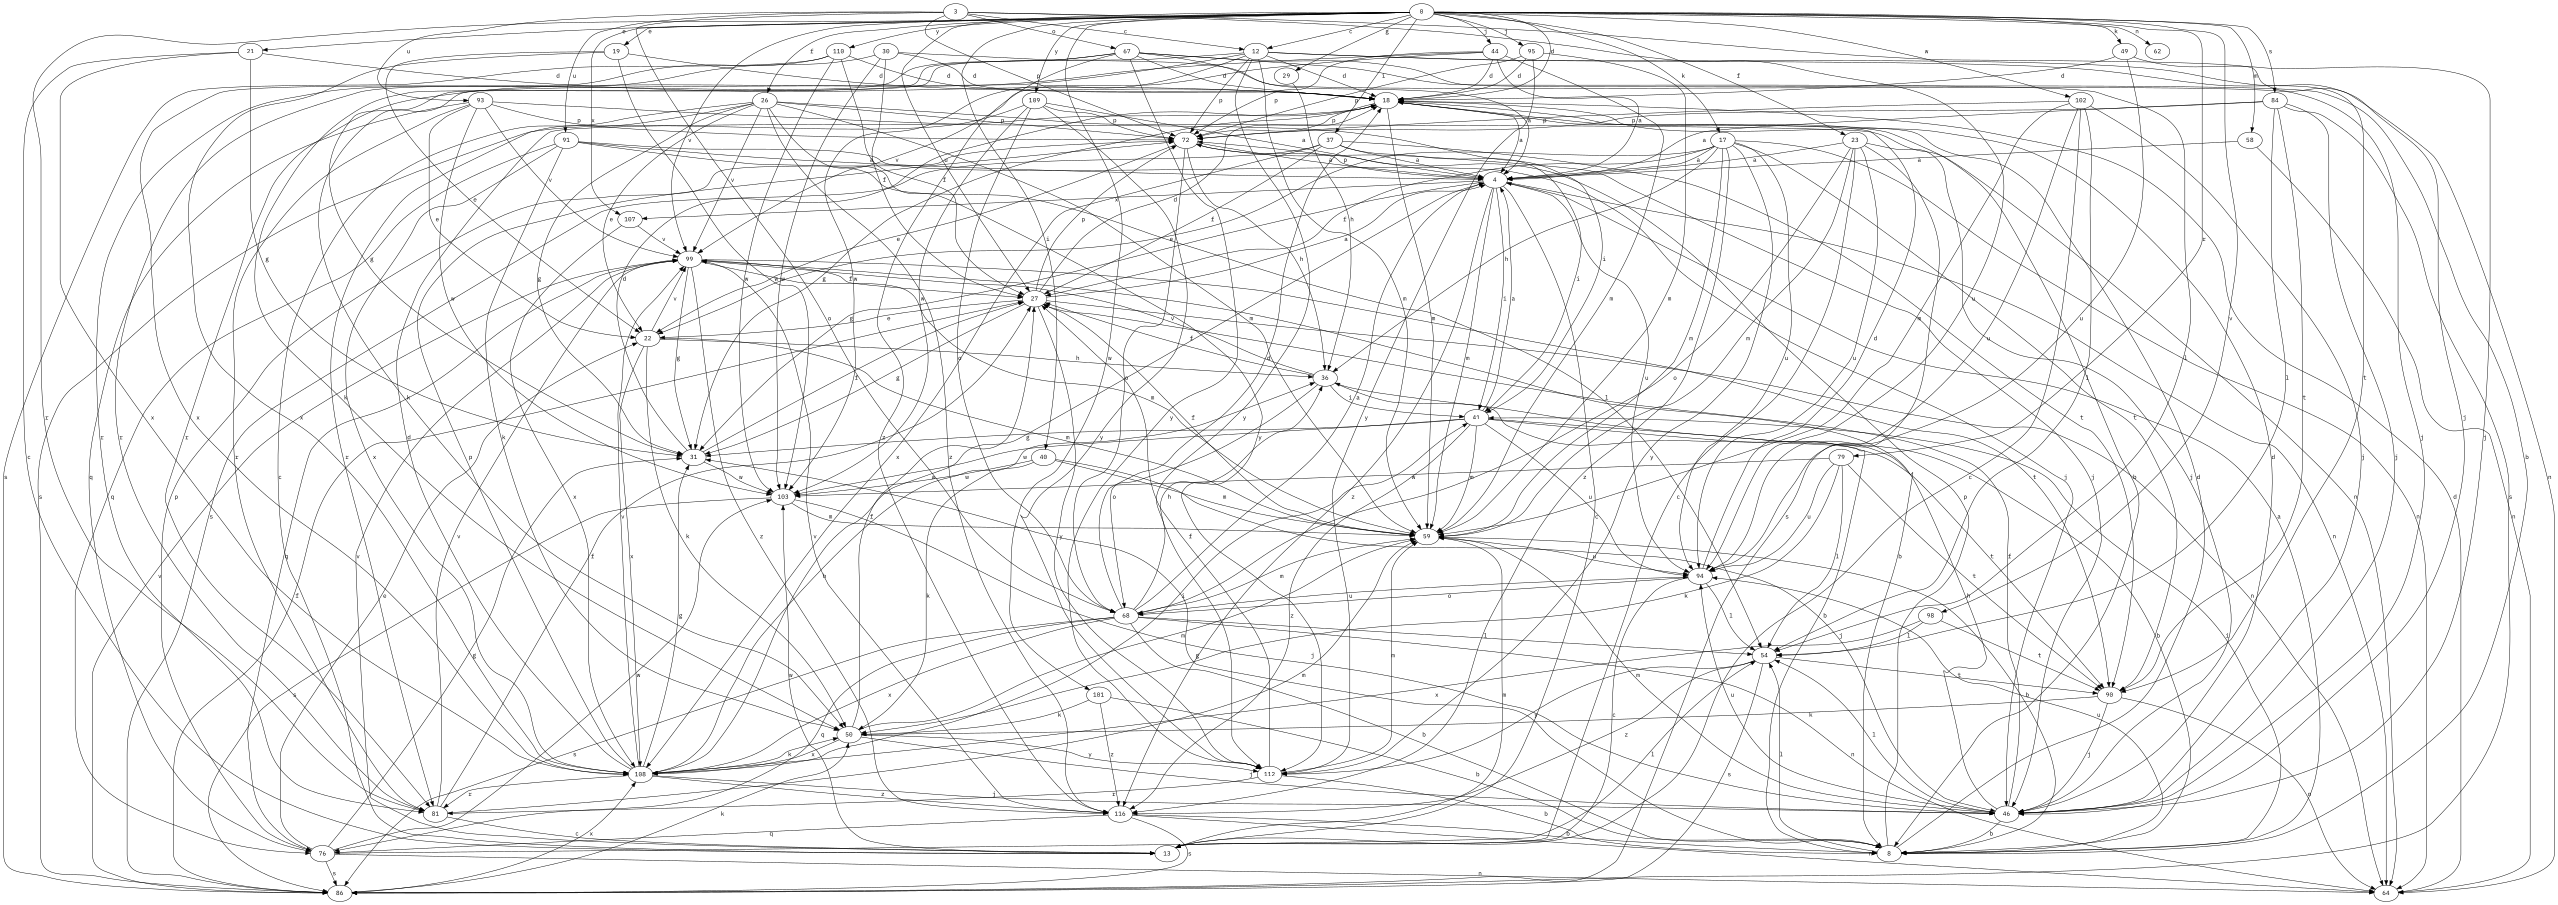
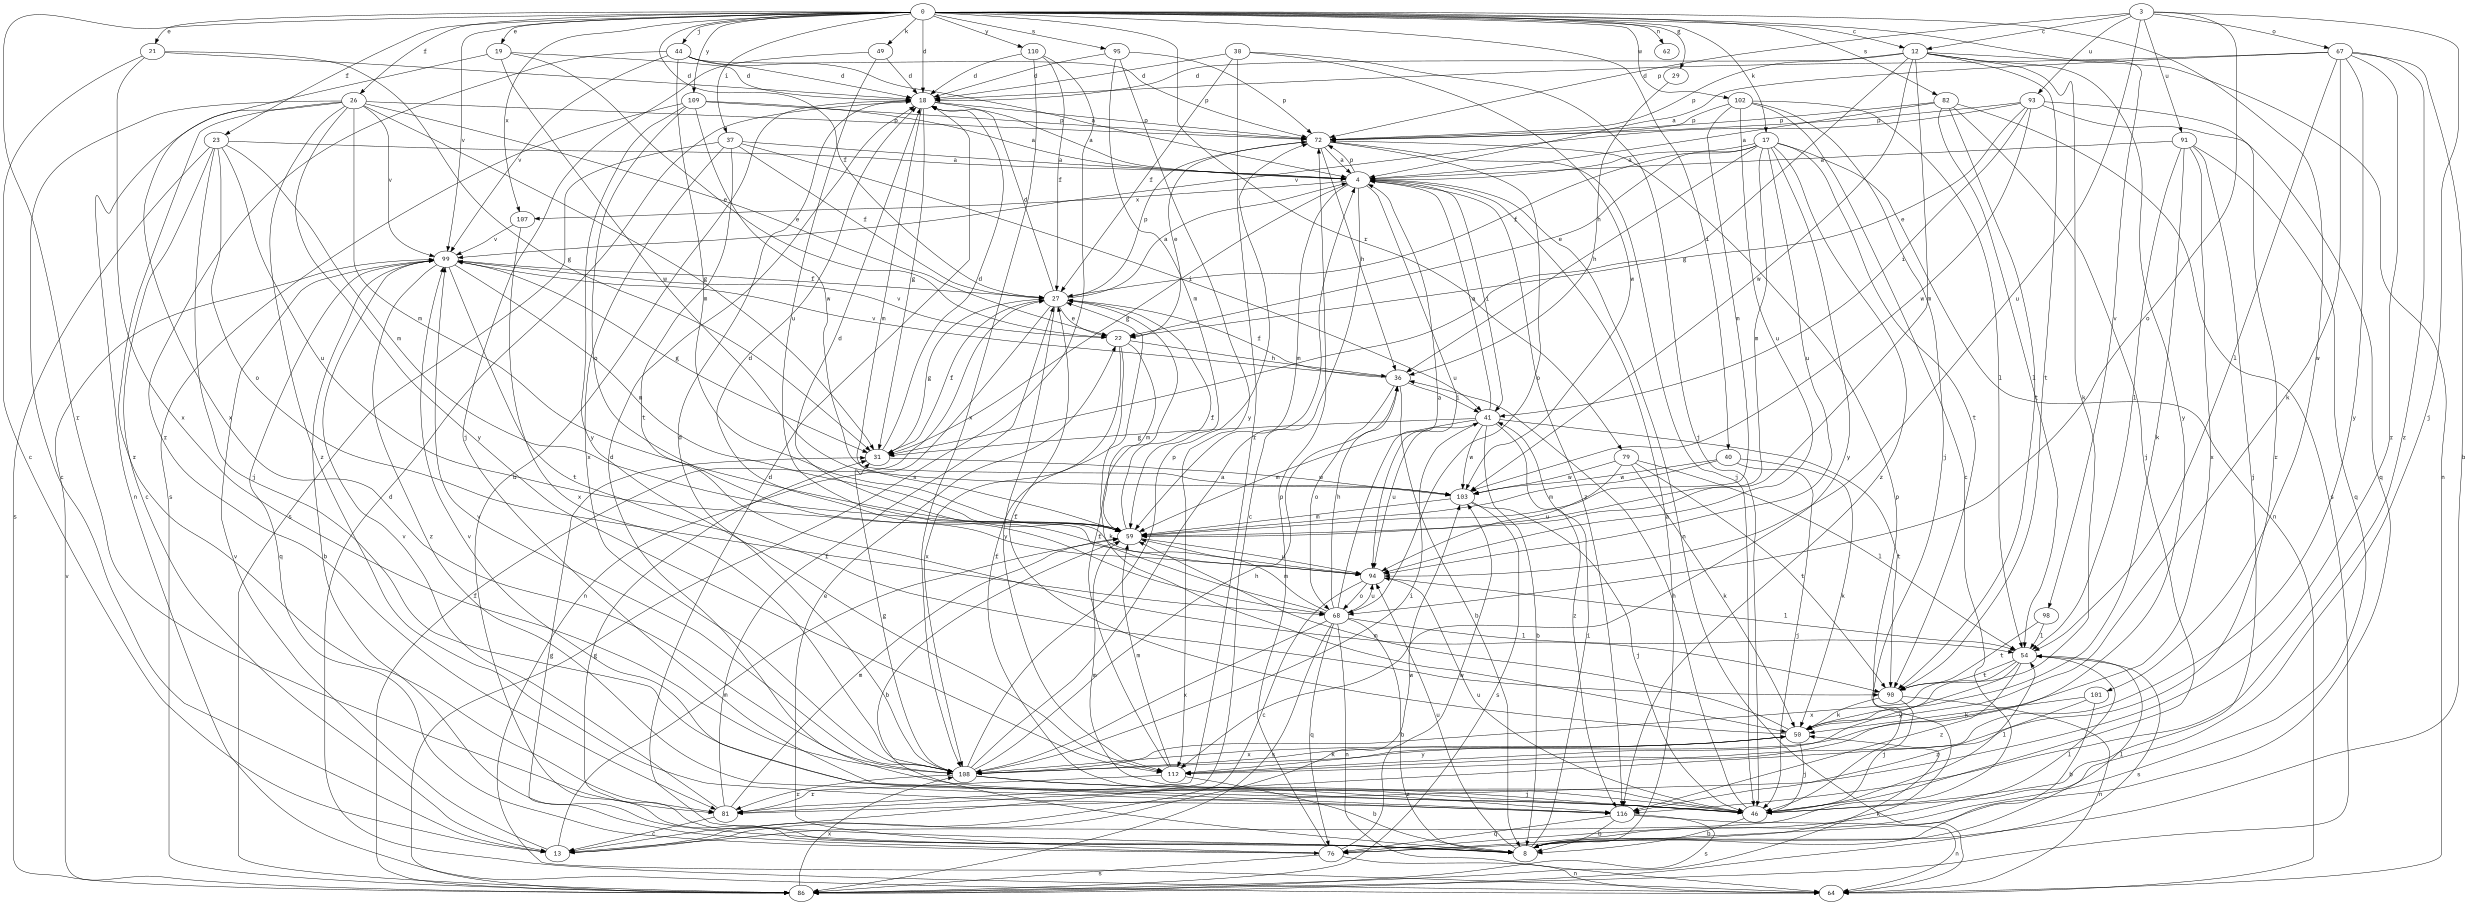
edge "0" -> "95": label "j" -> "s"
node "84": label "84" -> "82"
node "58": removed
edge "0" -> "27": label "u" -> "f"
edge "110" -> "103": removed, label "w"
edge "98" -> "108": now "54" -> "108"
